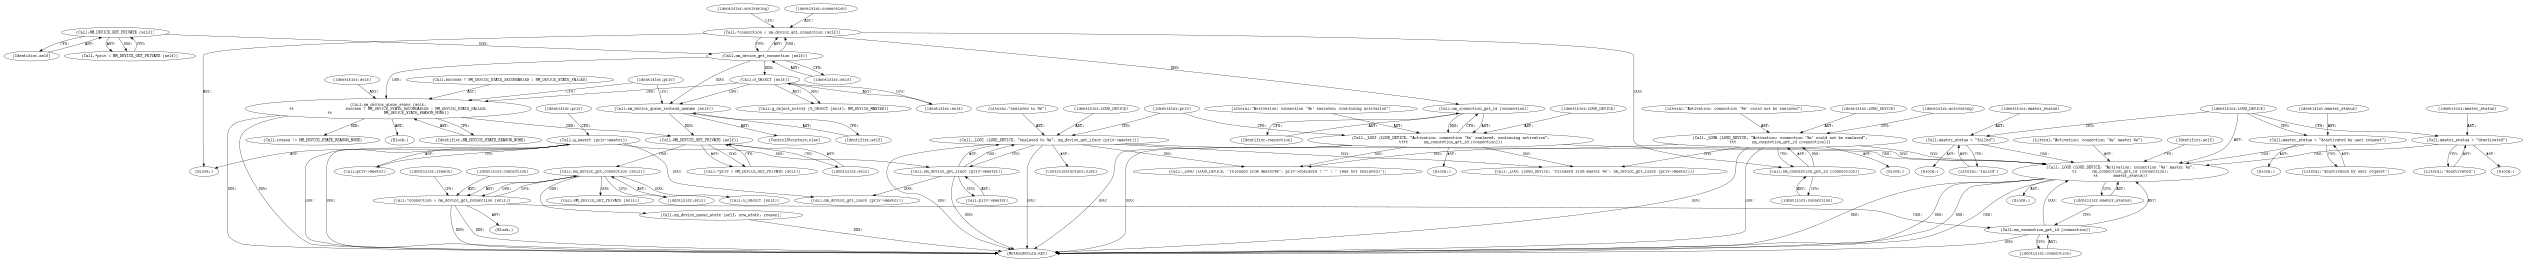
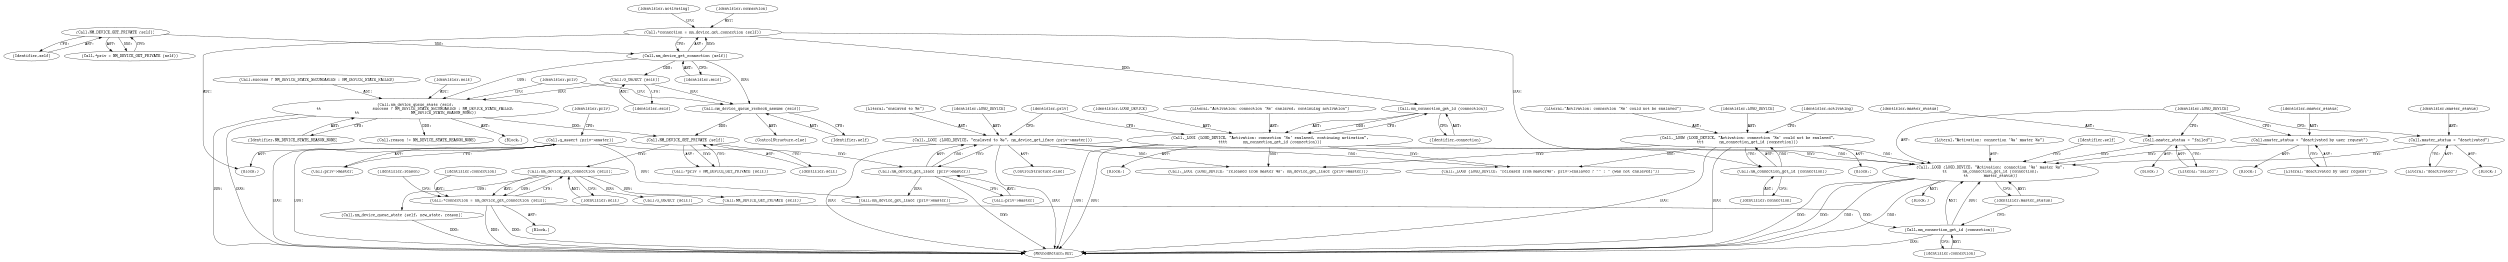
node "(Call,g_object_notify (G_OBJECT (self), NM_DEVICE_MASTER))": removed
